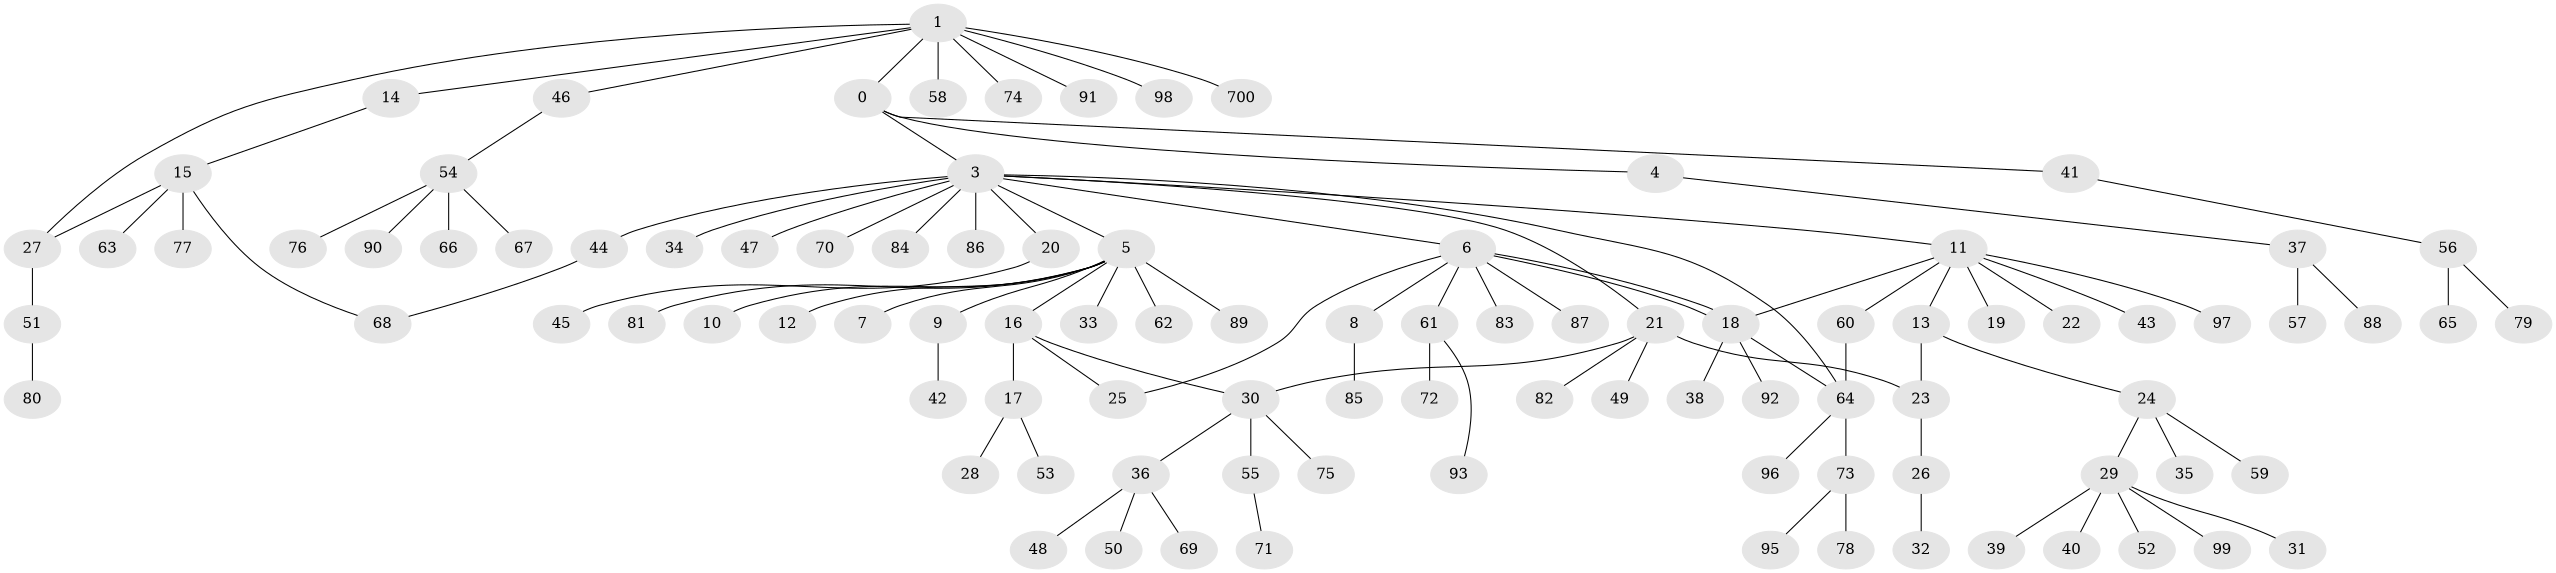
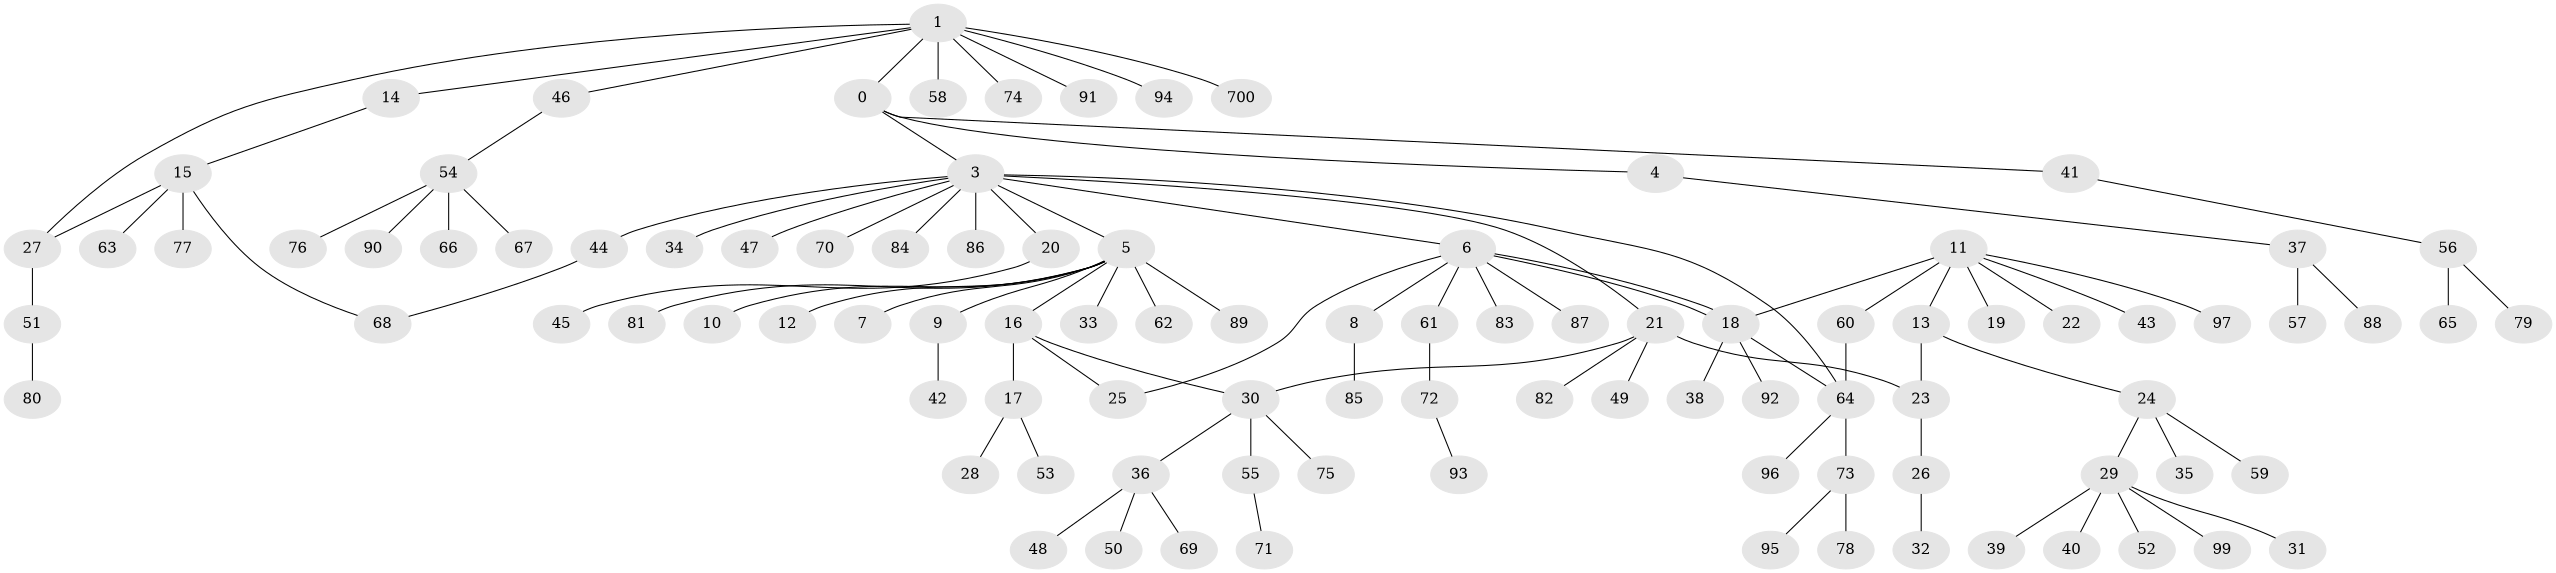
node "98": label "98" -> "94"
edge "3" -- "11": removed
edge "61" -- "93": now "72" -- "93"
